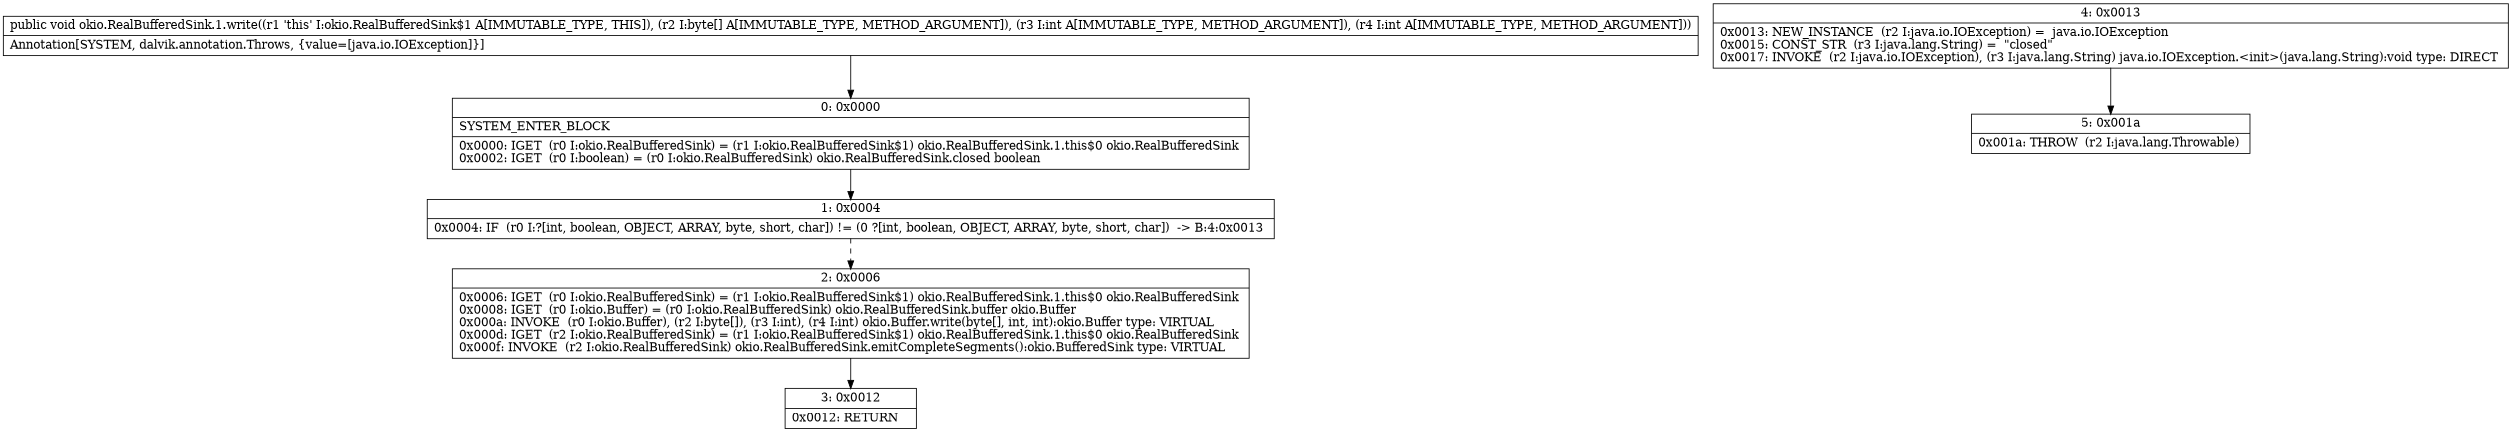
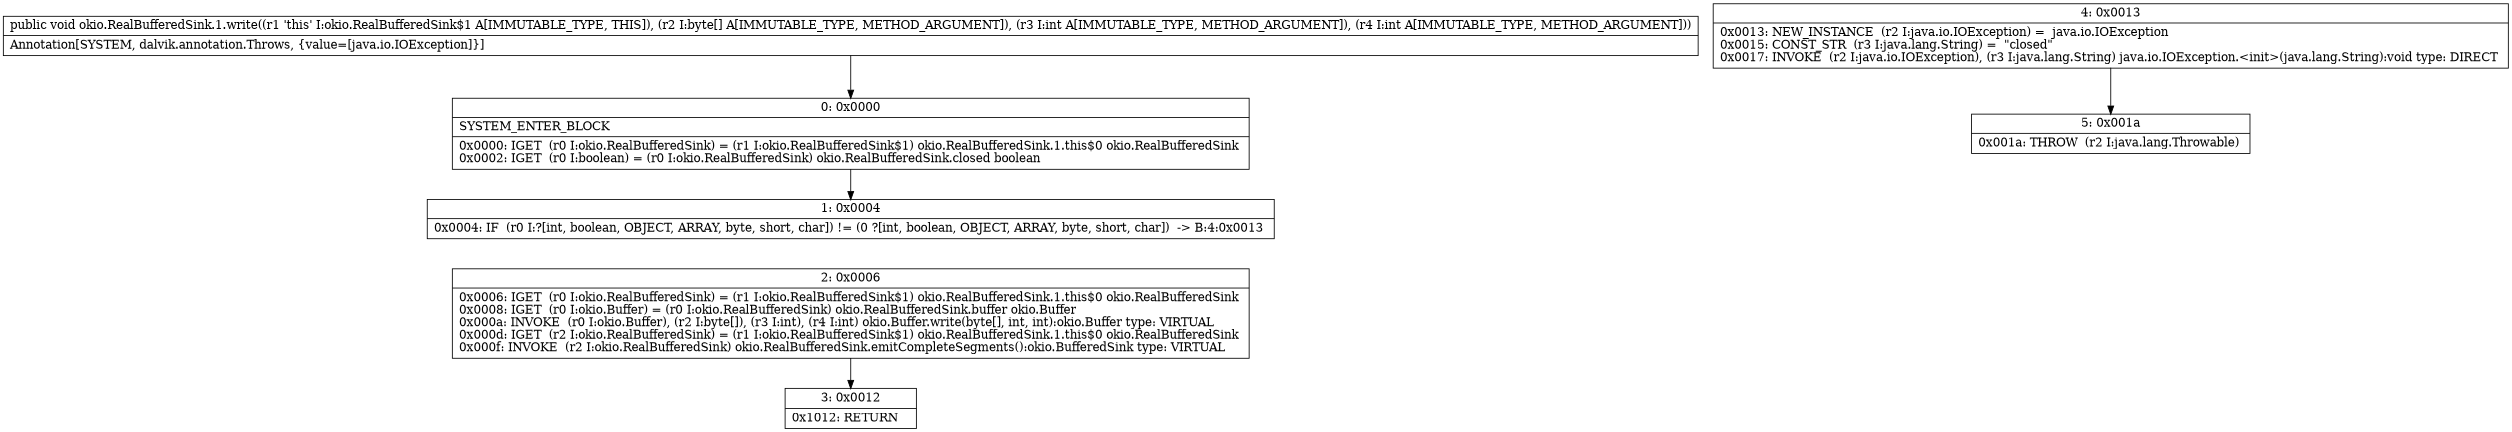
edge "1: 0x0004" -> "2: 0x0006": removed
node "3: 0x0012": text "0x0012: RETURN" -> "0x1012: RETURN"
